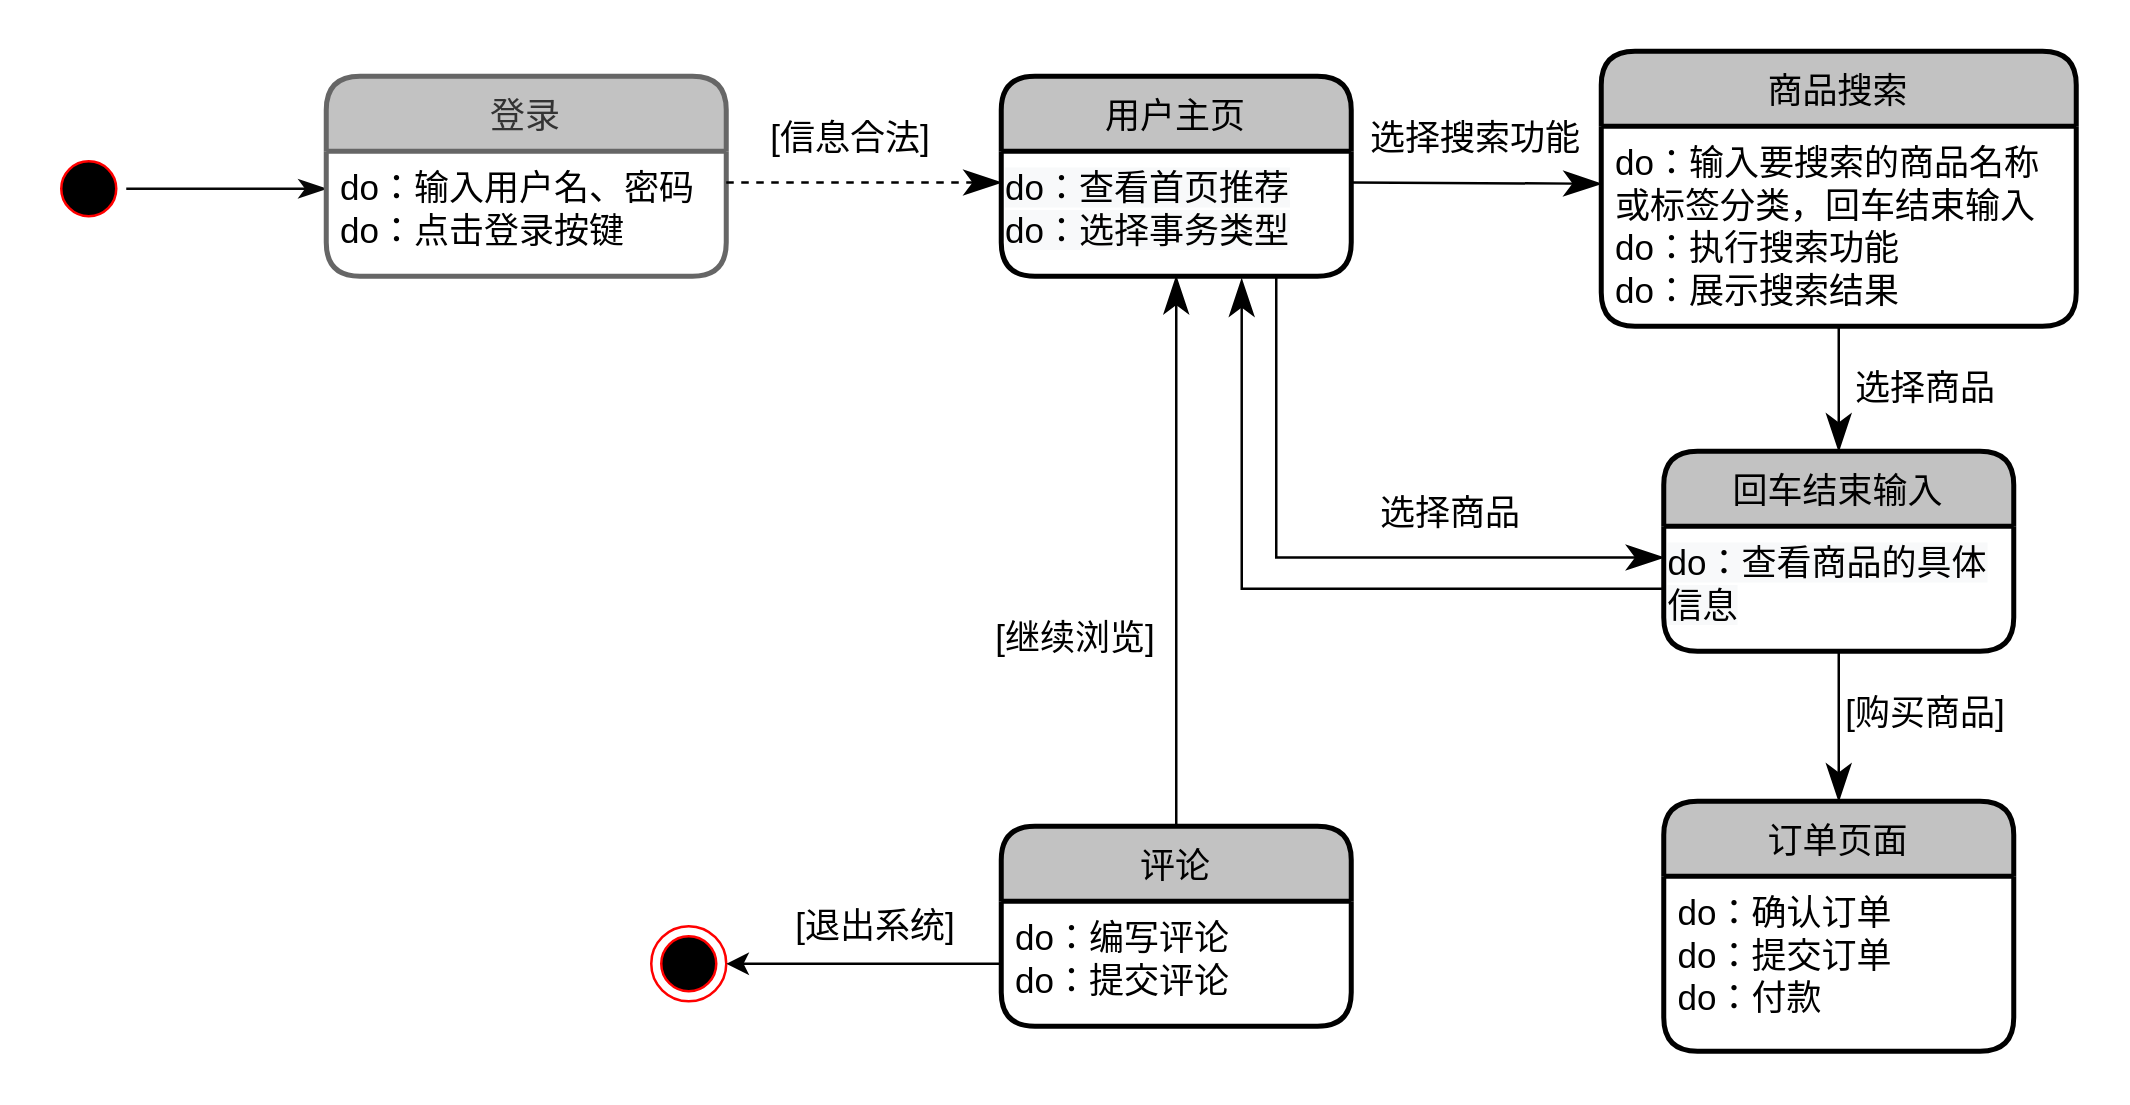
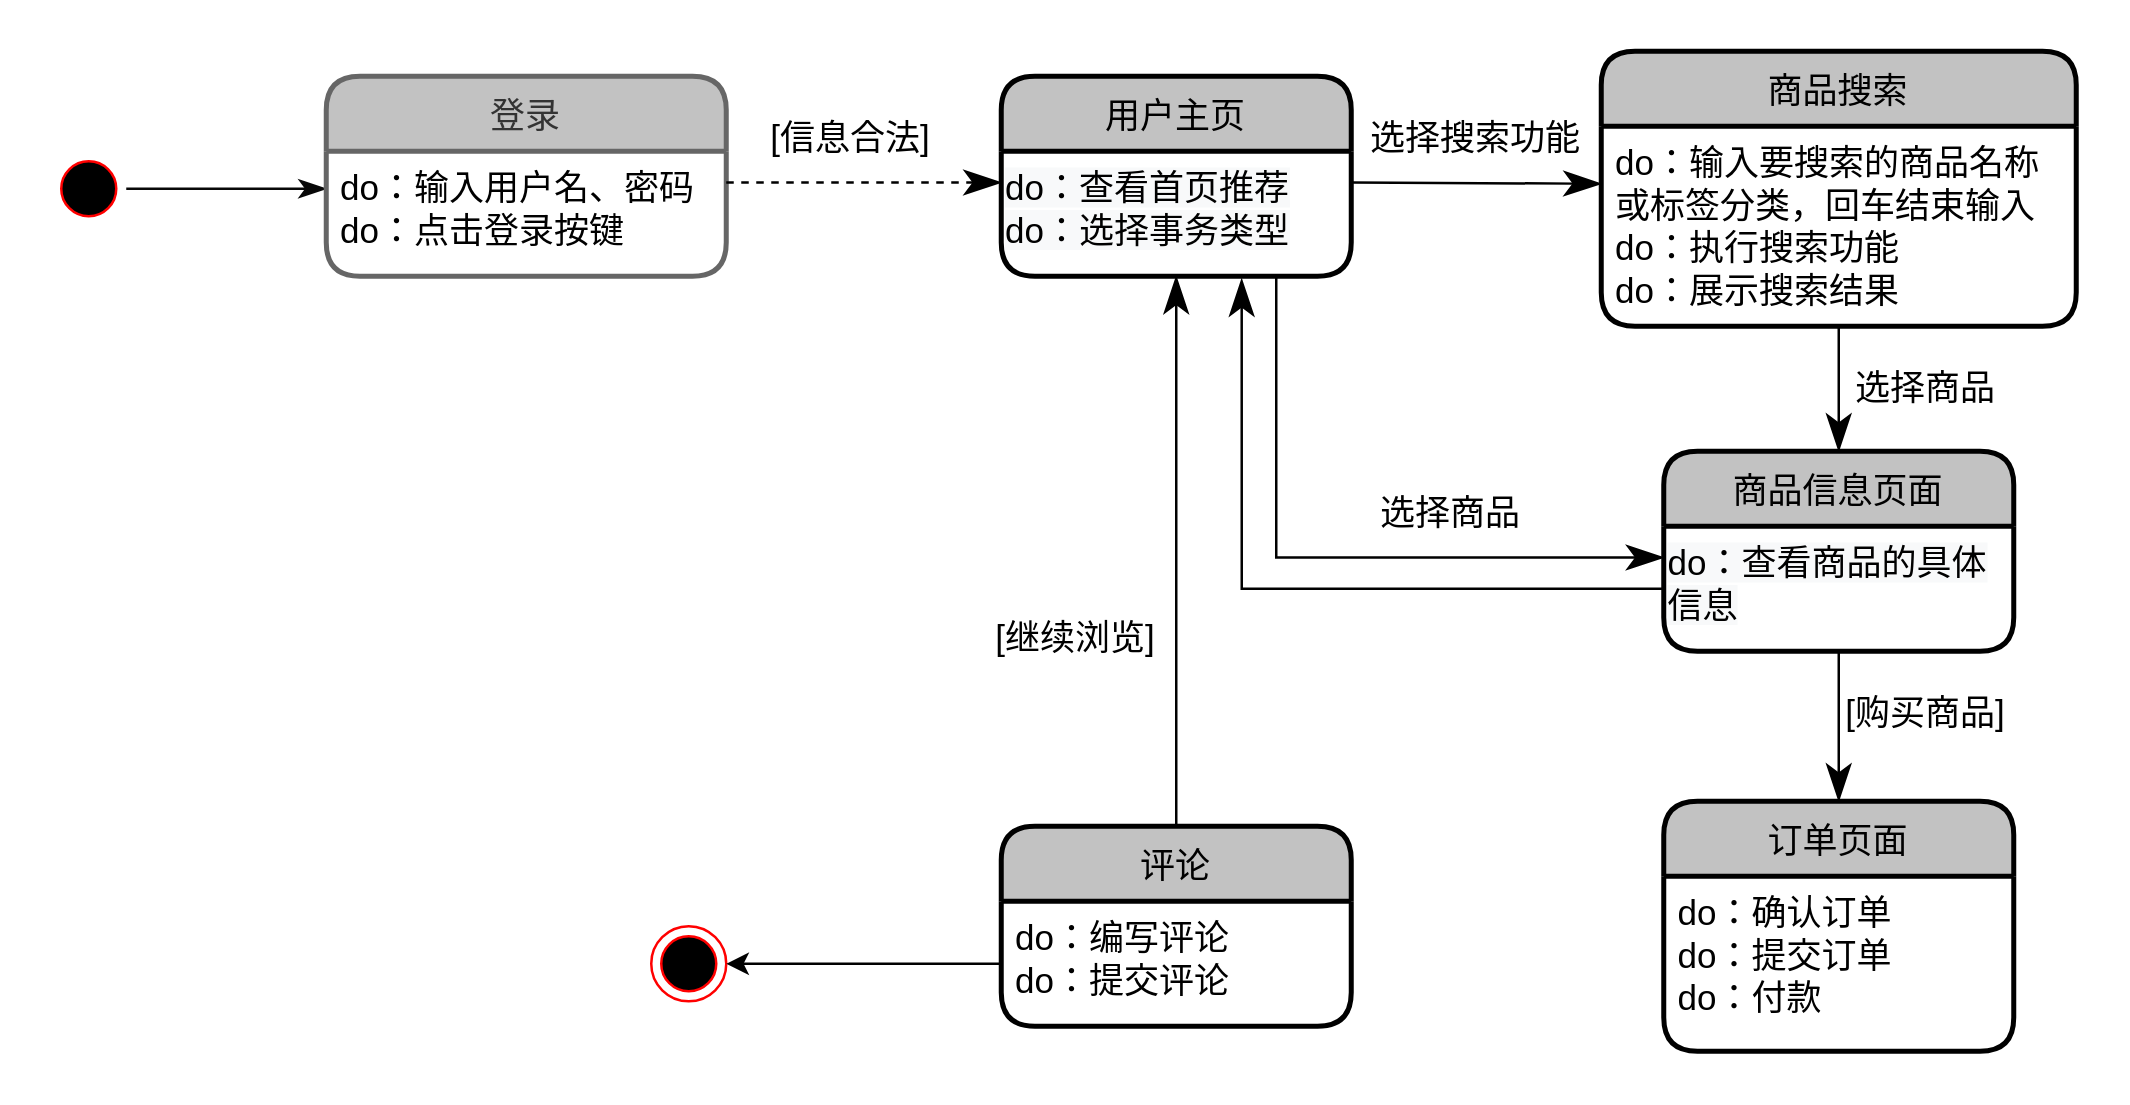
node "回车结束输入": label "回车结束输入" -> "商品信息页面"
node "[退出系统]": removed
